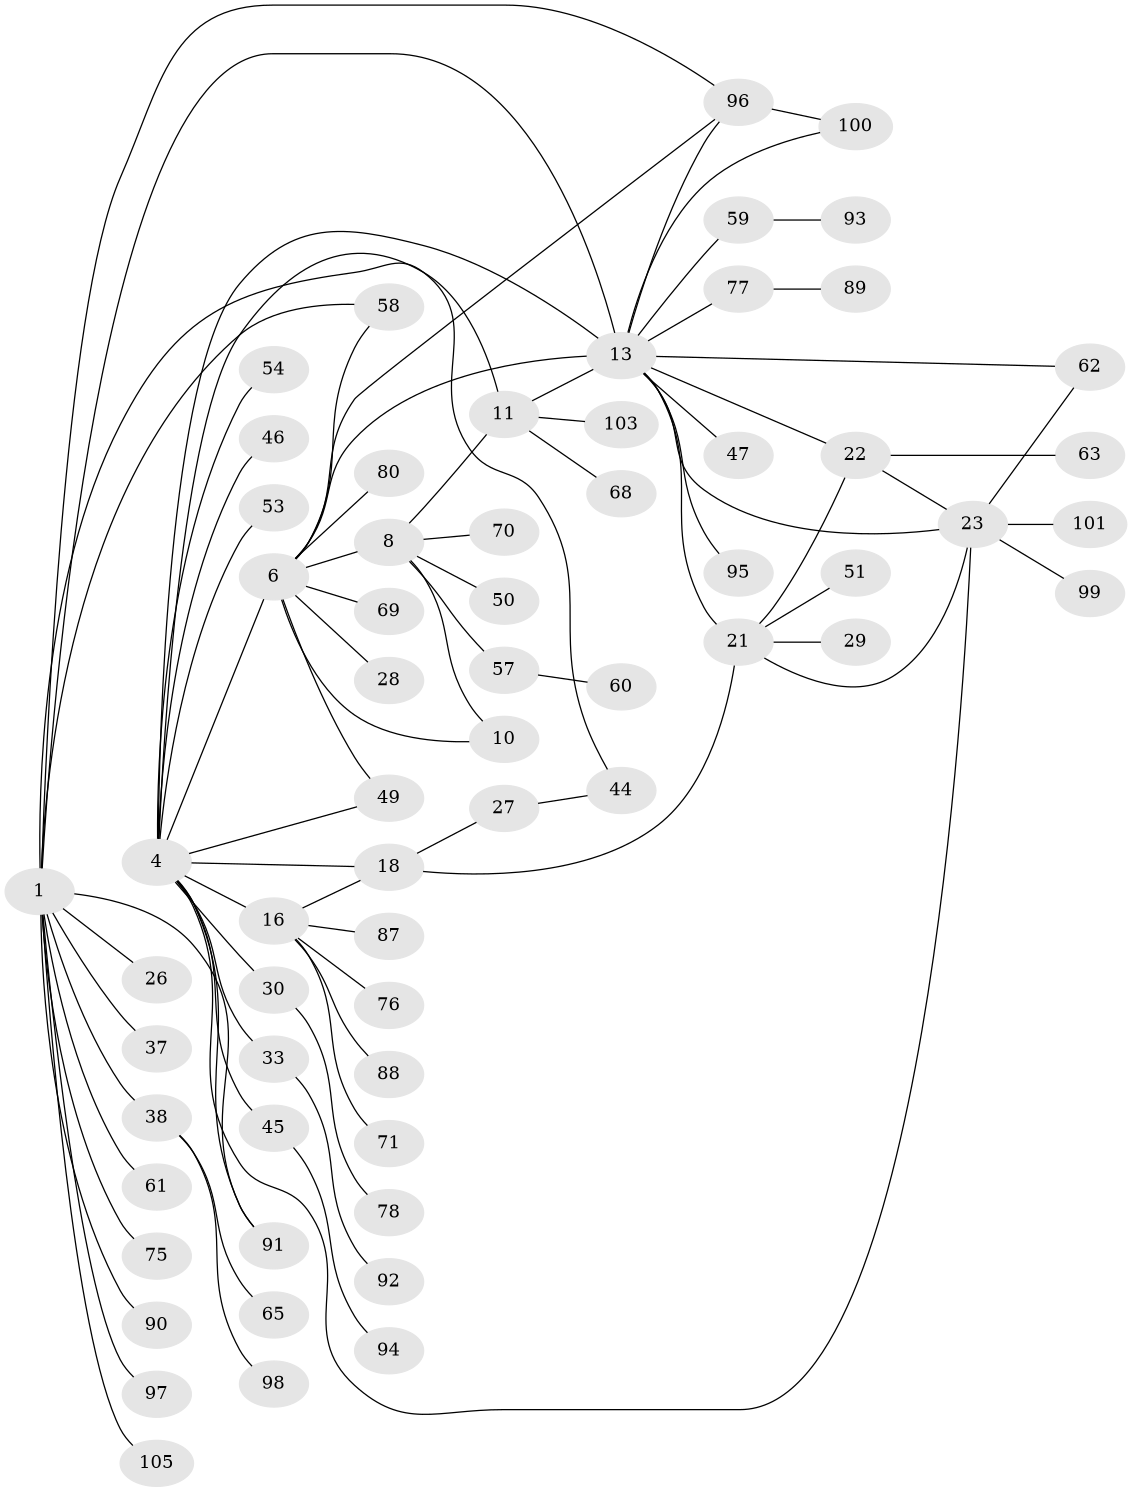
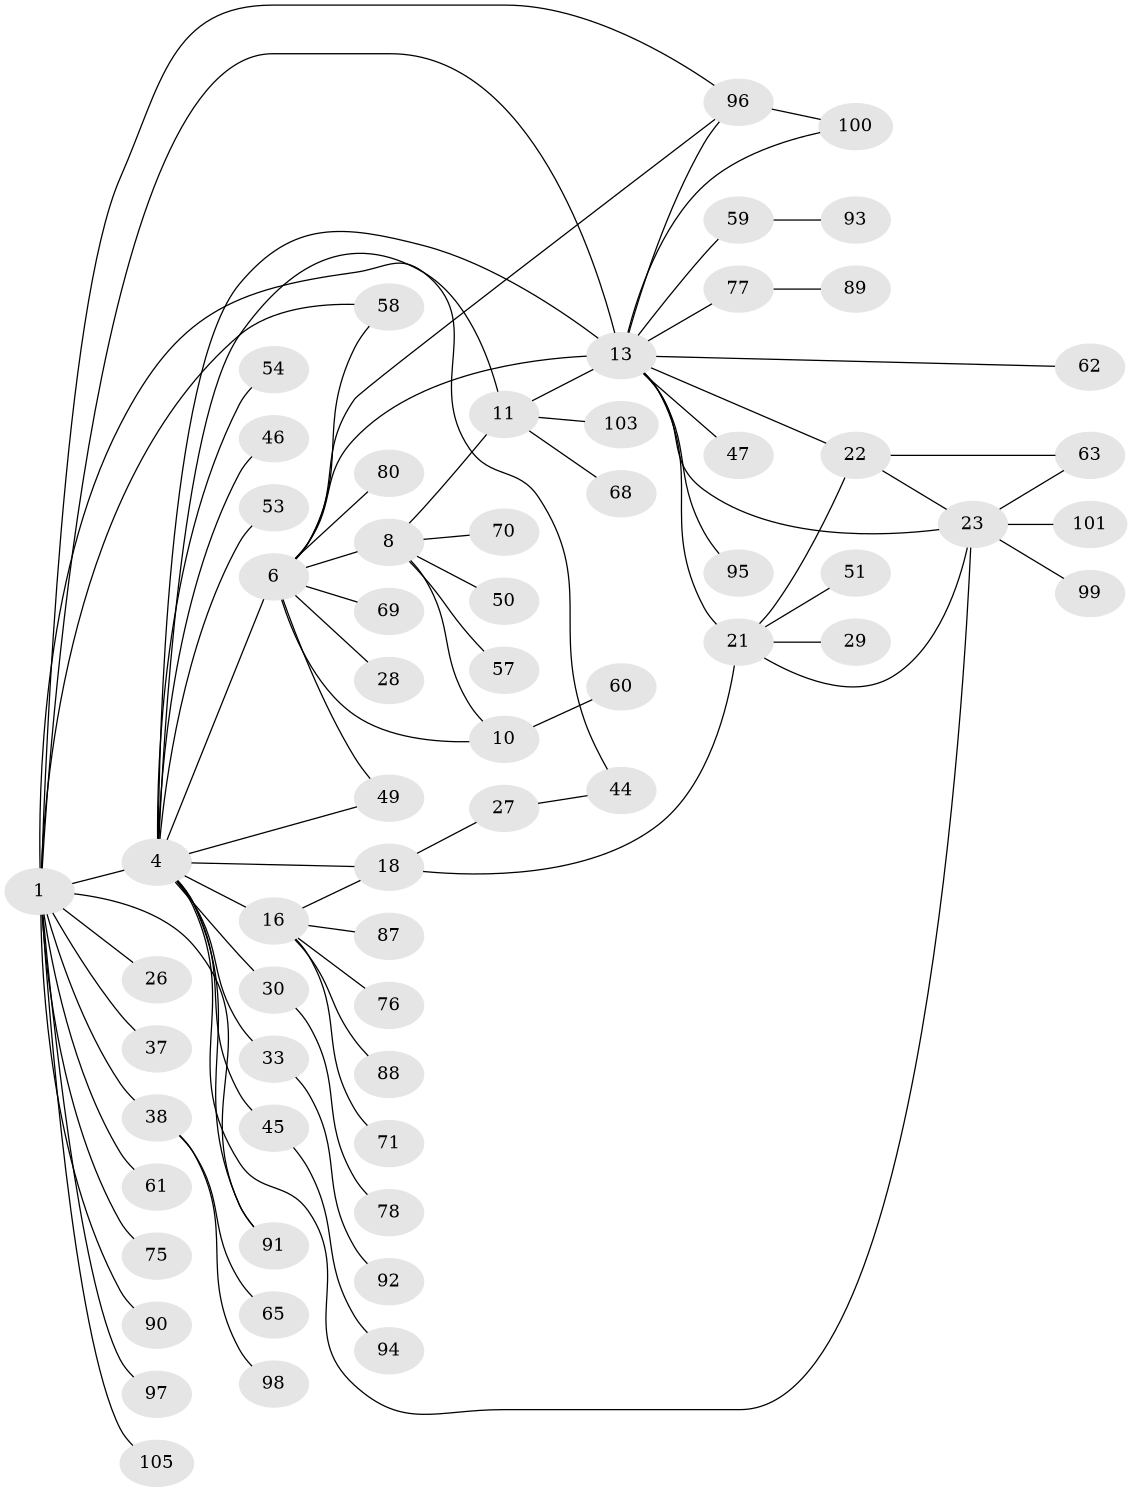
edge "62" -- "23": now "63" -- "23"
edge "57" -- "60": now "10" -- "60"
edge "4" -- "1": added
